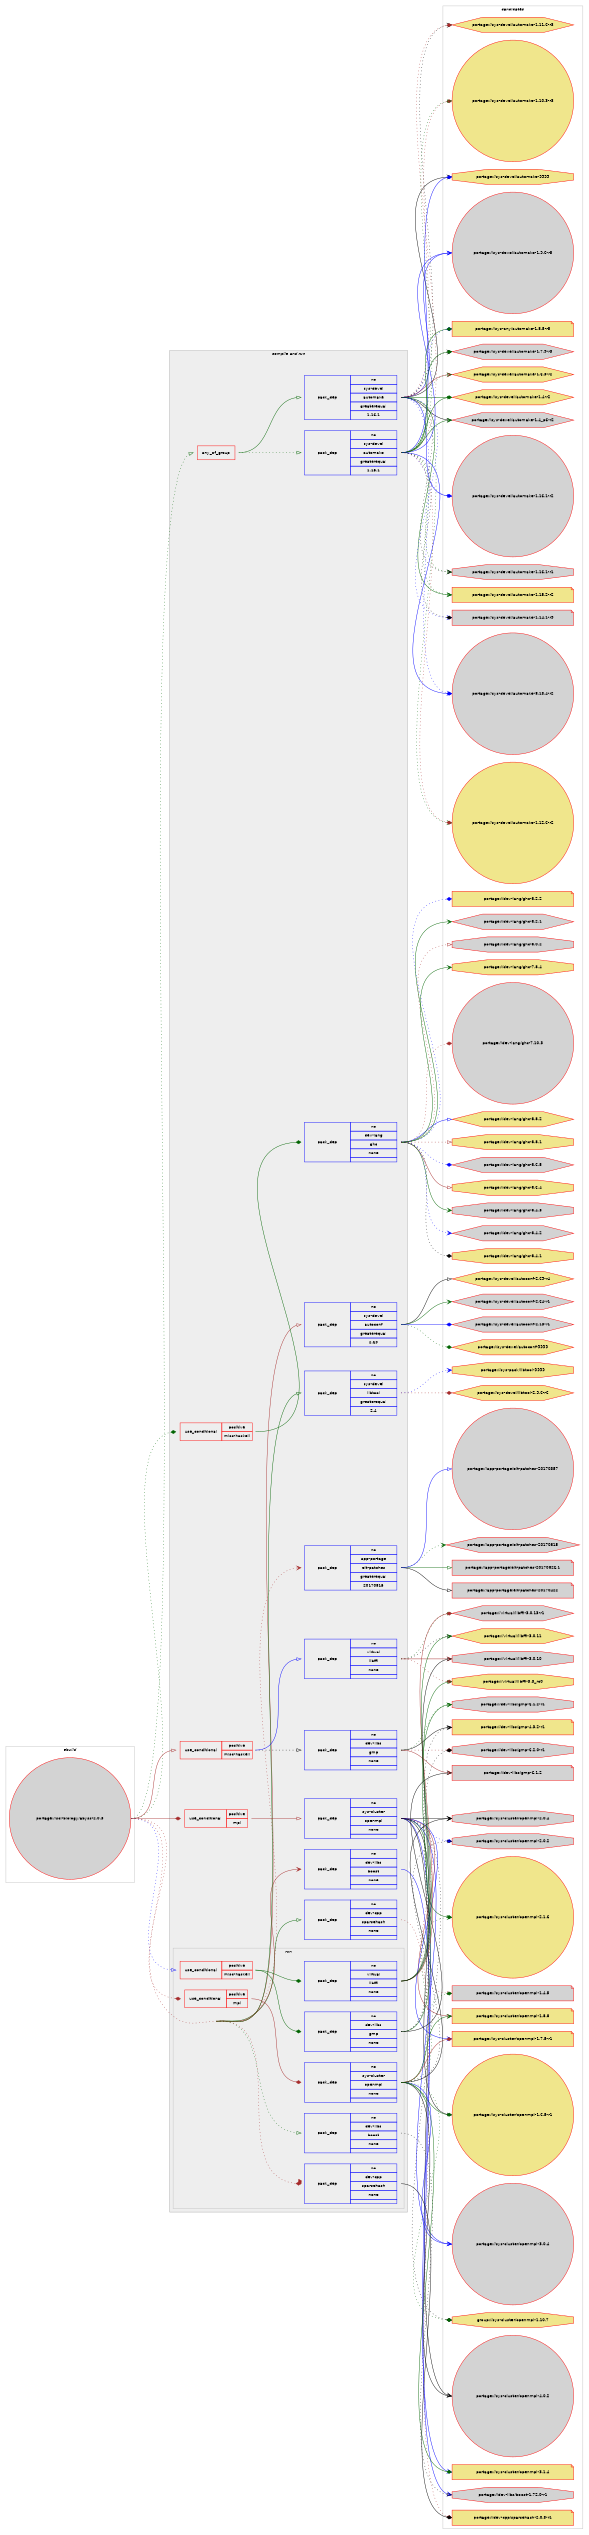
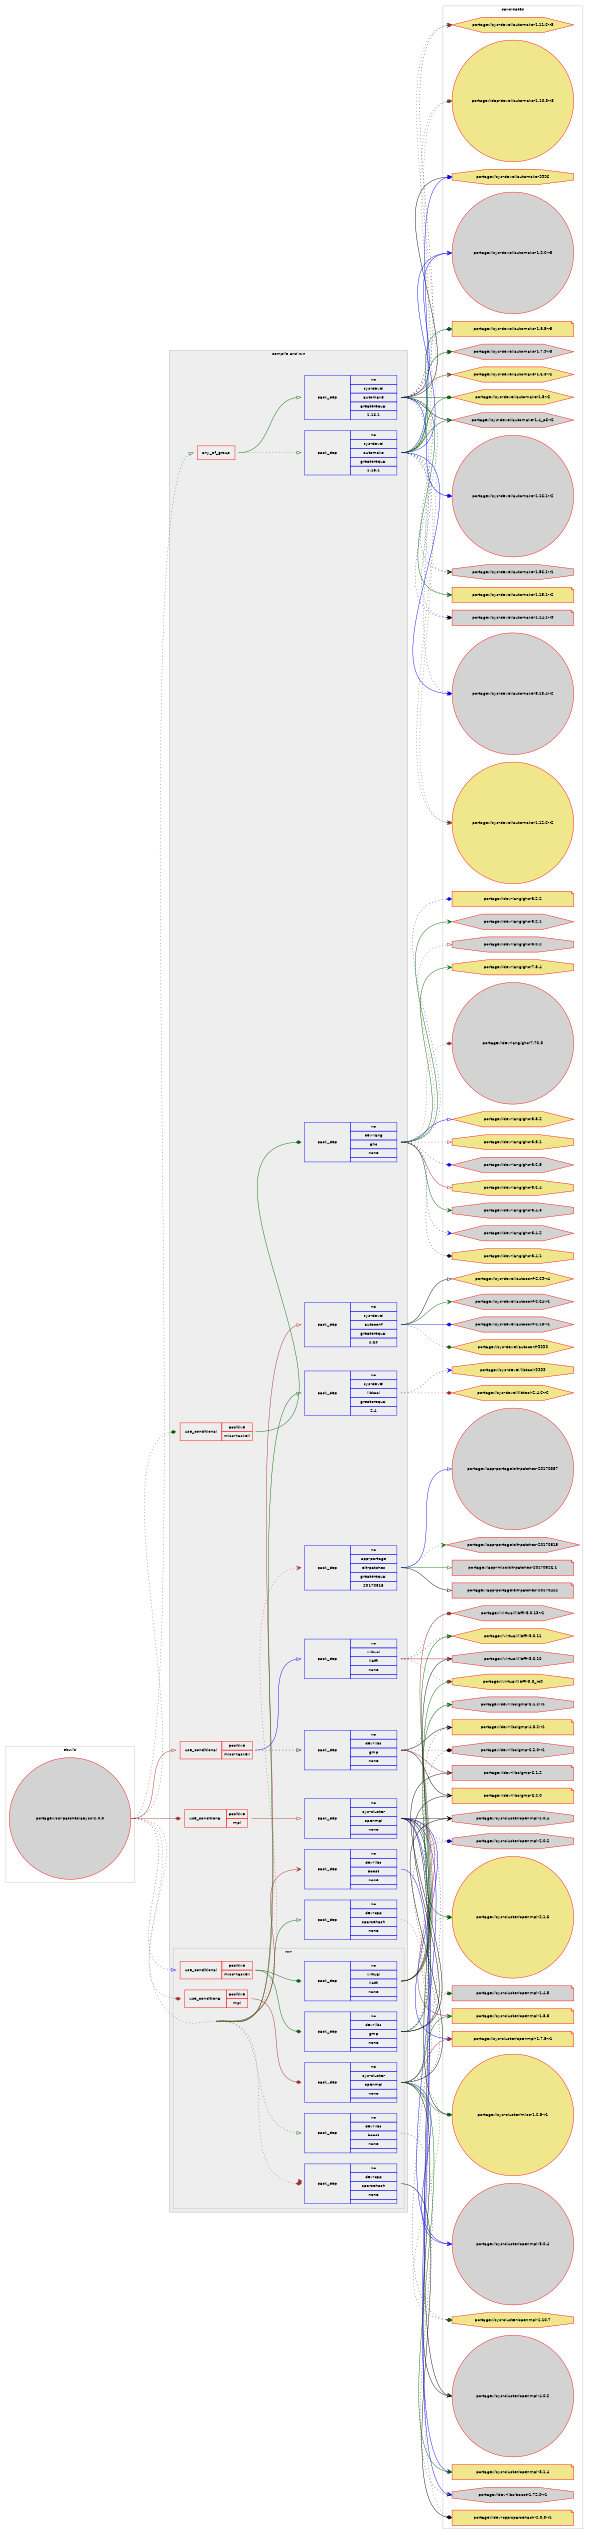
node "portage://sys-devel/automake-1.10.3-r3": label "portage://sys-devel/automake-1.10.3-r3" -> "portage://dep-devel/automake-1.10.3-r3"
node "portage://sys-devel/automake-9999": label "portage://sys-devel/automake-9999" -> "portage://sys-devel/automake-9996"
node "portage://sys-any/automake-1.8.5-r5": label "portage://sys-any/automake-1.8.5-r5" -> "portage://sys-devel/automake-1.8.5-r5"
node "portage://sys-devel/automake-1.4-r2": label "portage://sys-devel/automake-1.4-r2" -> "portage://sys-devel/automake-1.5-r2"
node "portage://sys-devel/automake-1.16.1-r1": label "portage://sys-devel/automake-1.16.1-r1" -> "portage://sys-devel/automake-1.56.1-r1"
node "portage://sys-devel/automake-1.15.2-r2": label "portage://sys-devel/automake-1.15.2-r2" -> "portage://sys-devel/automake-1.15.1-r2"
node "portage://dev-lang/ghc-7.10.3": label "portage://dev-lang/ghc-7.10.3" -> "portage://dev-lang/ghc-7.70.3"
node "portage://sys-pack/libtool-9999": label "portage://sys-pack/libtool-9999" -> "portage://sys-devel/libtool-9999"
node "portage://sys-devel/libtool-2.9.6-r6": label "portage://sys-devel/libtool-2.9.6-r6" -> "portage://sys-devel/libtool-2.4.6-r6"
node "portage://app-portage/elt-patches-20170826.1": label "portage://app-portage/elt-patches-20170826.1" -> "portage://app-misc/elt-patches-20170826.1"
node "portage://dev-libs/gmp-6.2.0": added
node "portage://sci-biology/abyss-2.0.3": label "portage://sci-biology/abyss-2.0.3" -> "portage://sci-patches/abyss-2.0.3"
node "portage://sys-cluster/openmpi-1.6.5-r1": label "portage://sys-cluster/openmpi-1.6.5-r1" -> "portage://sys-cluster/misc-1.6.5-r1"
node "group://sys-cluster/openmpi-1.10.7": label "group://sys-cluster/openmpi-1.10.7" -> "portage://sys-cluster/openmpi-1.10.7"
